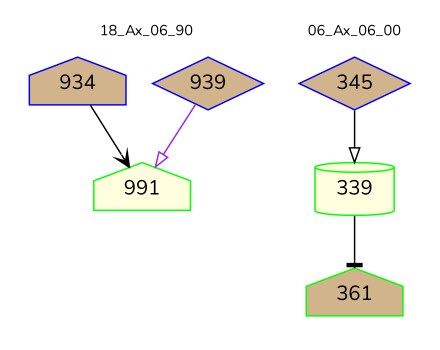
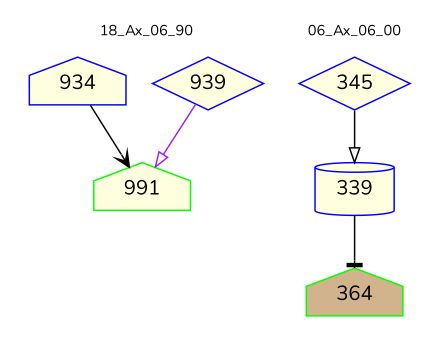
node "934": fillcolor tan -> lightyellow
node "939": fillcolor tan -> lightyellow
node "345": fillcolor tan -> lightyellow
node "339": color green -> blue
node "361": label "361" -> "364"
